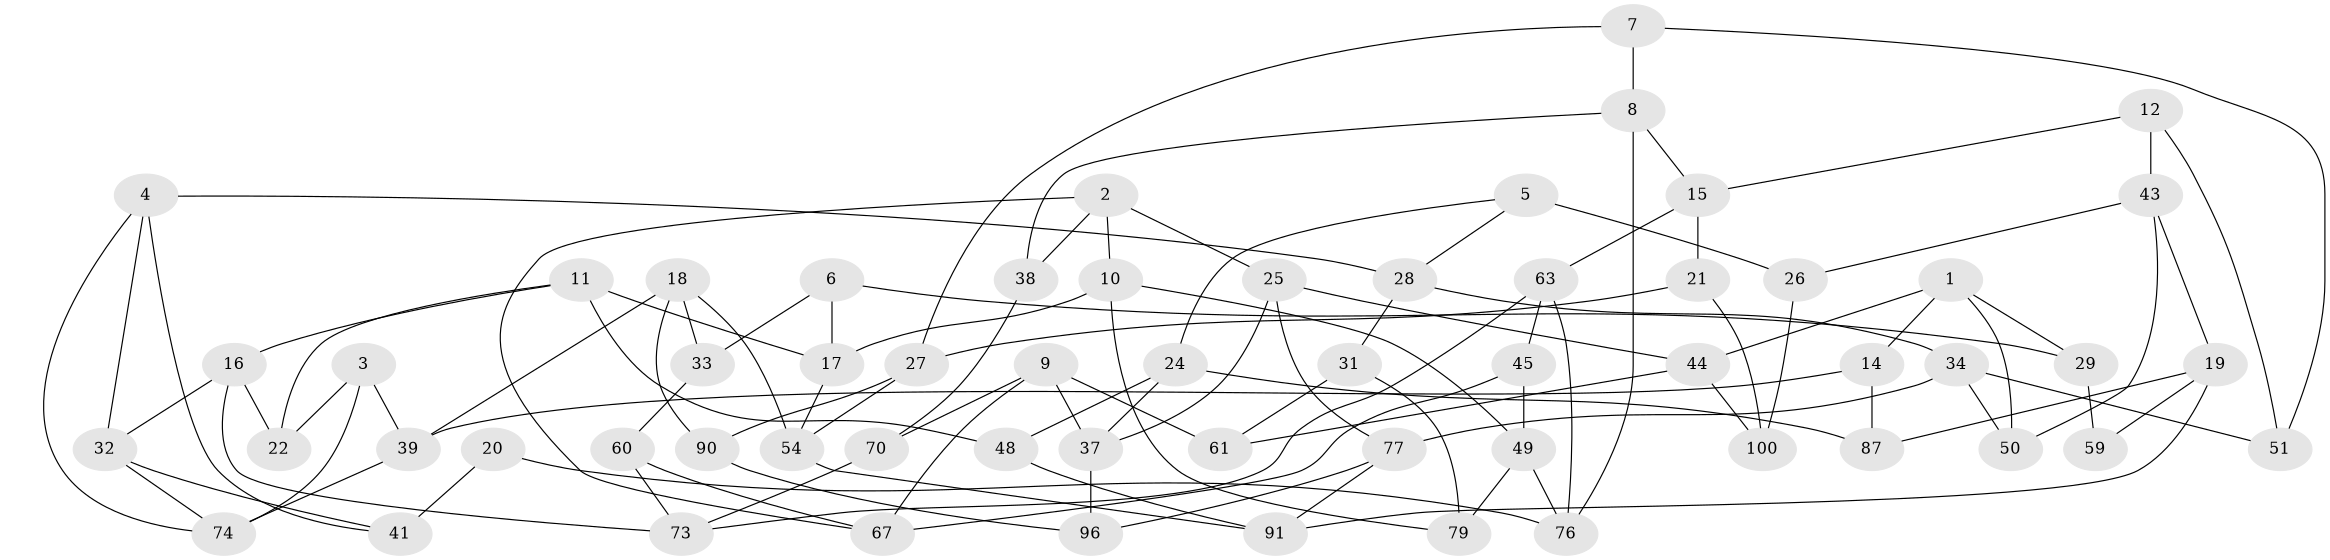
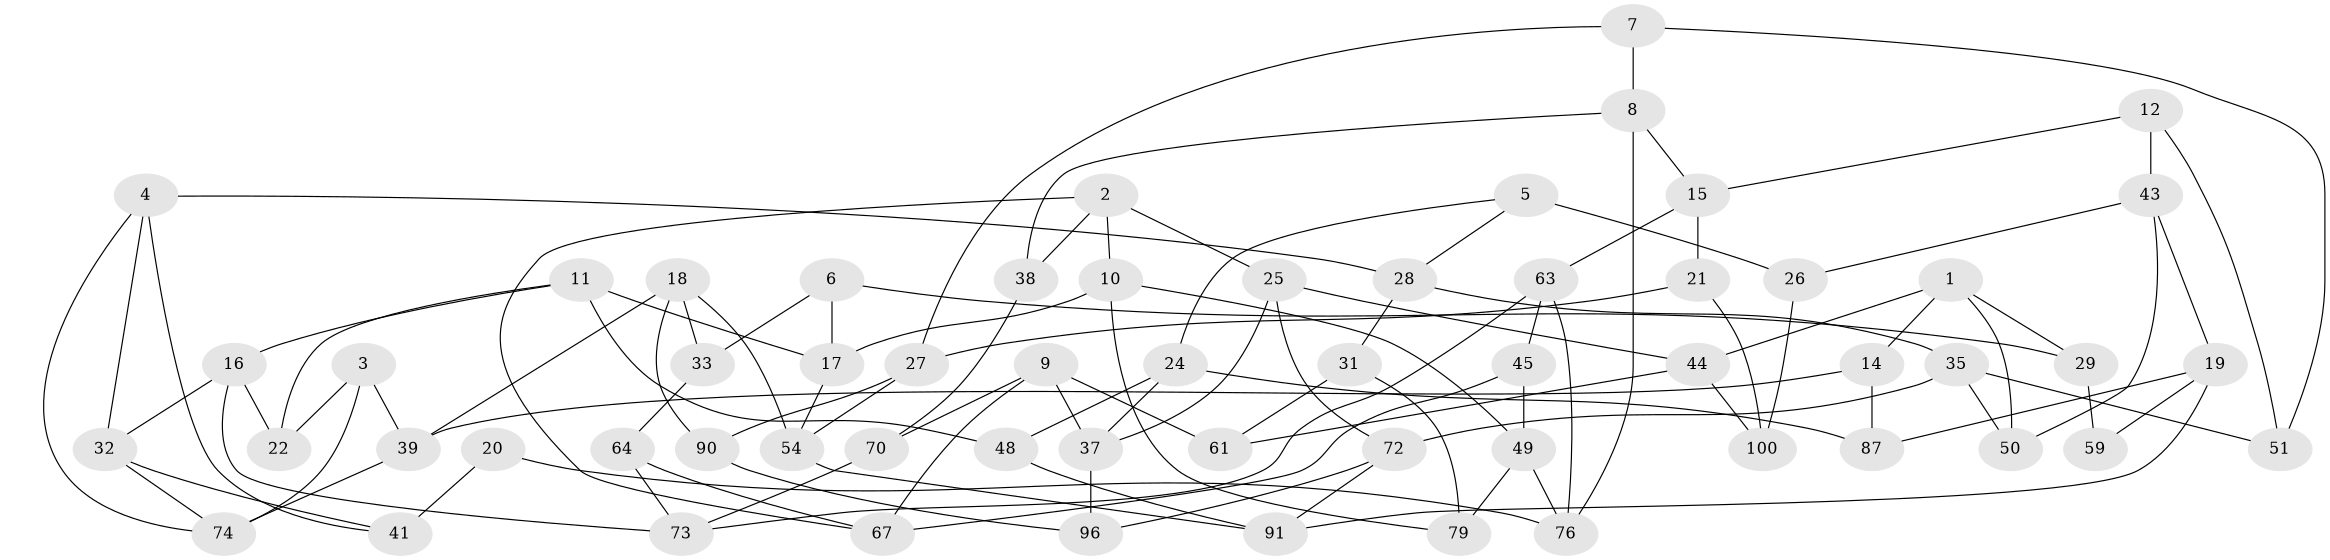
node "34": label "34" -> "35"
node "60": label "60" -> "64"
node "77": label "77" -> "72"
